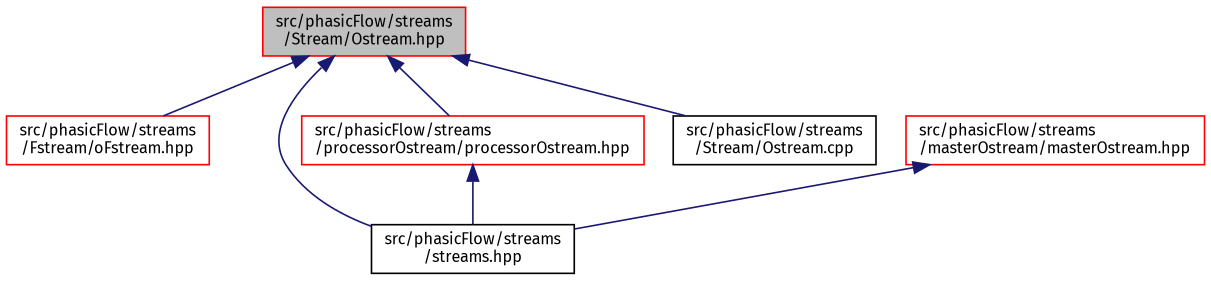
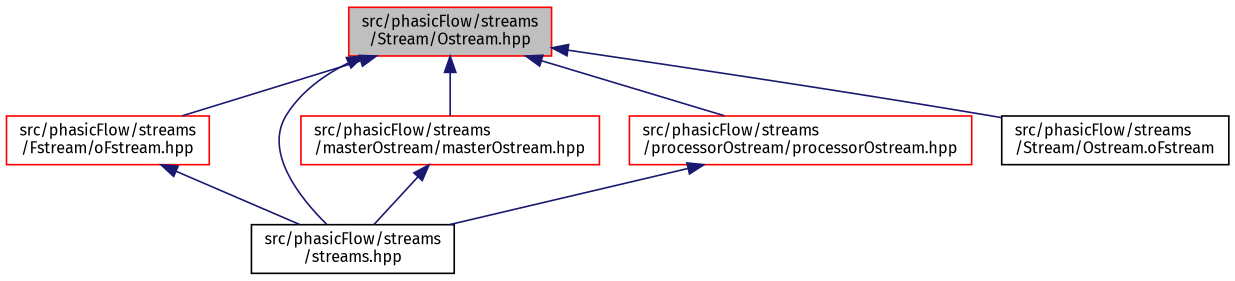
edge "src/phasicFlow/streams /masterOstream/masterOstream.hpp" -> "src/phasicFlow/streams /Stream/Ostream.hpp": added
node "src/phasicFlow/streams /Stream/Ostream.cpp": label "src/phasicFlow/streams /Stream/Ostream.cpp" -> "src/phasicFlow/streams /Stream/Ostream.oFstream"
edge "src/phasicFlow/streams /streams.hpp" -> "src/phasicFlow/streams /Fstream/oFstream.hpp": added
